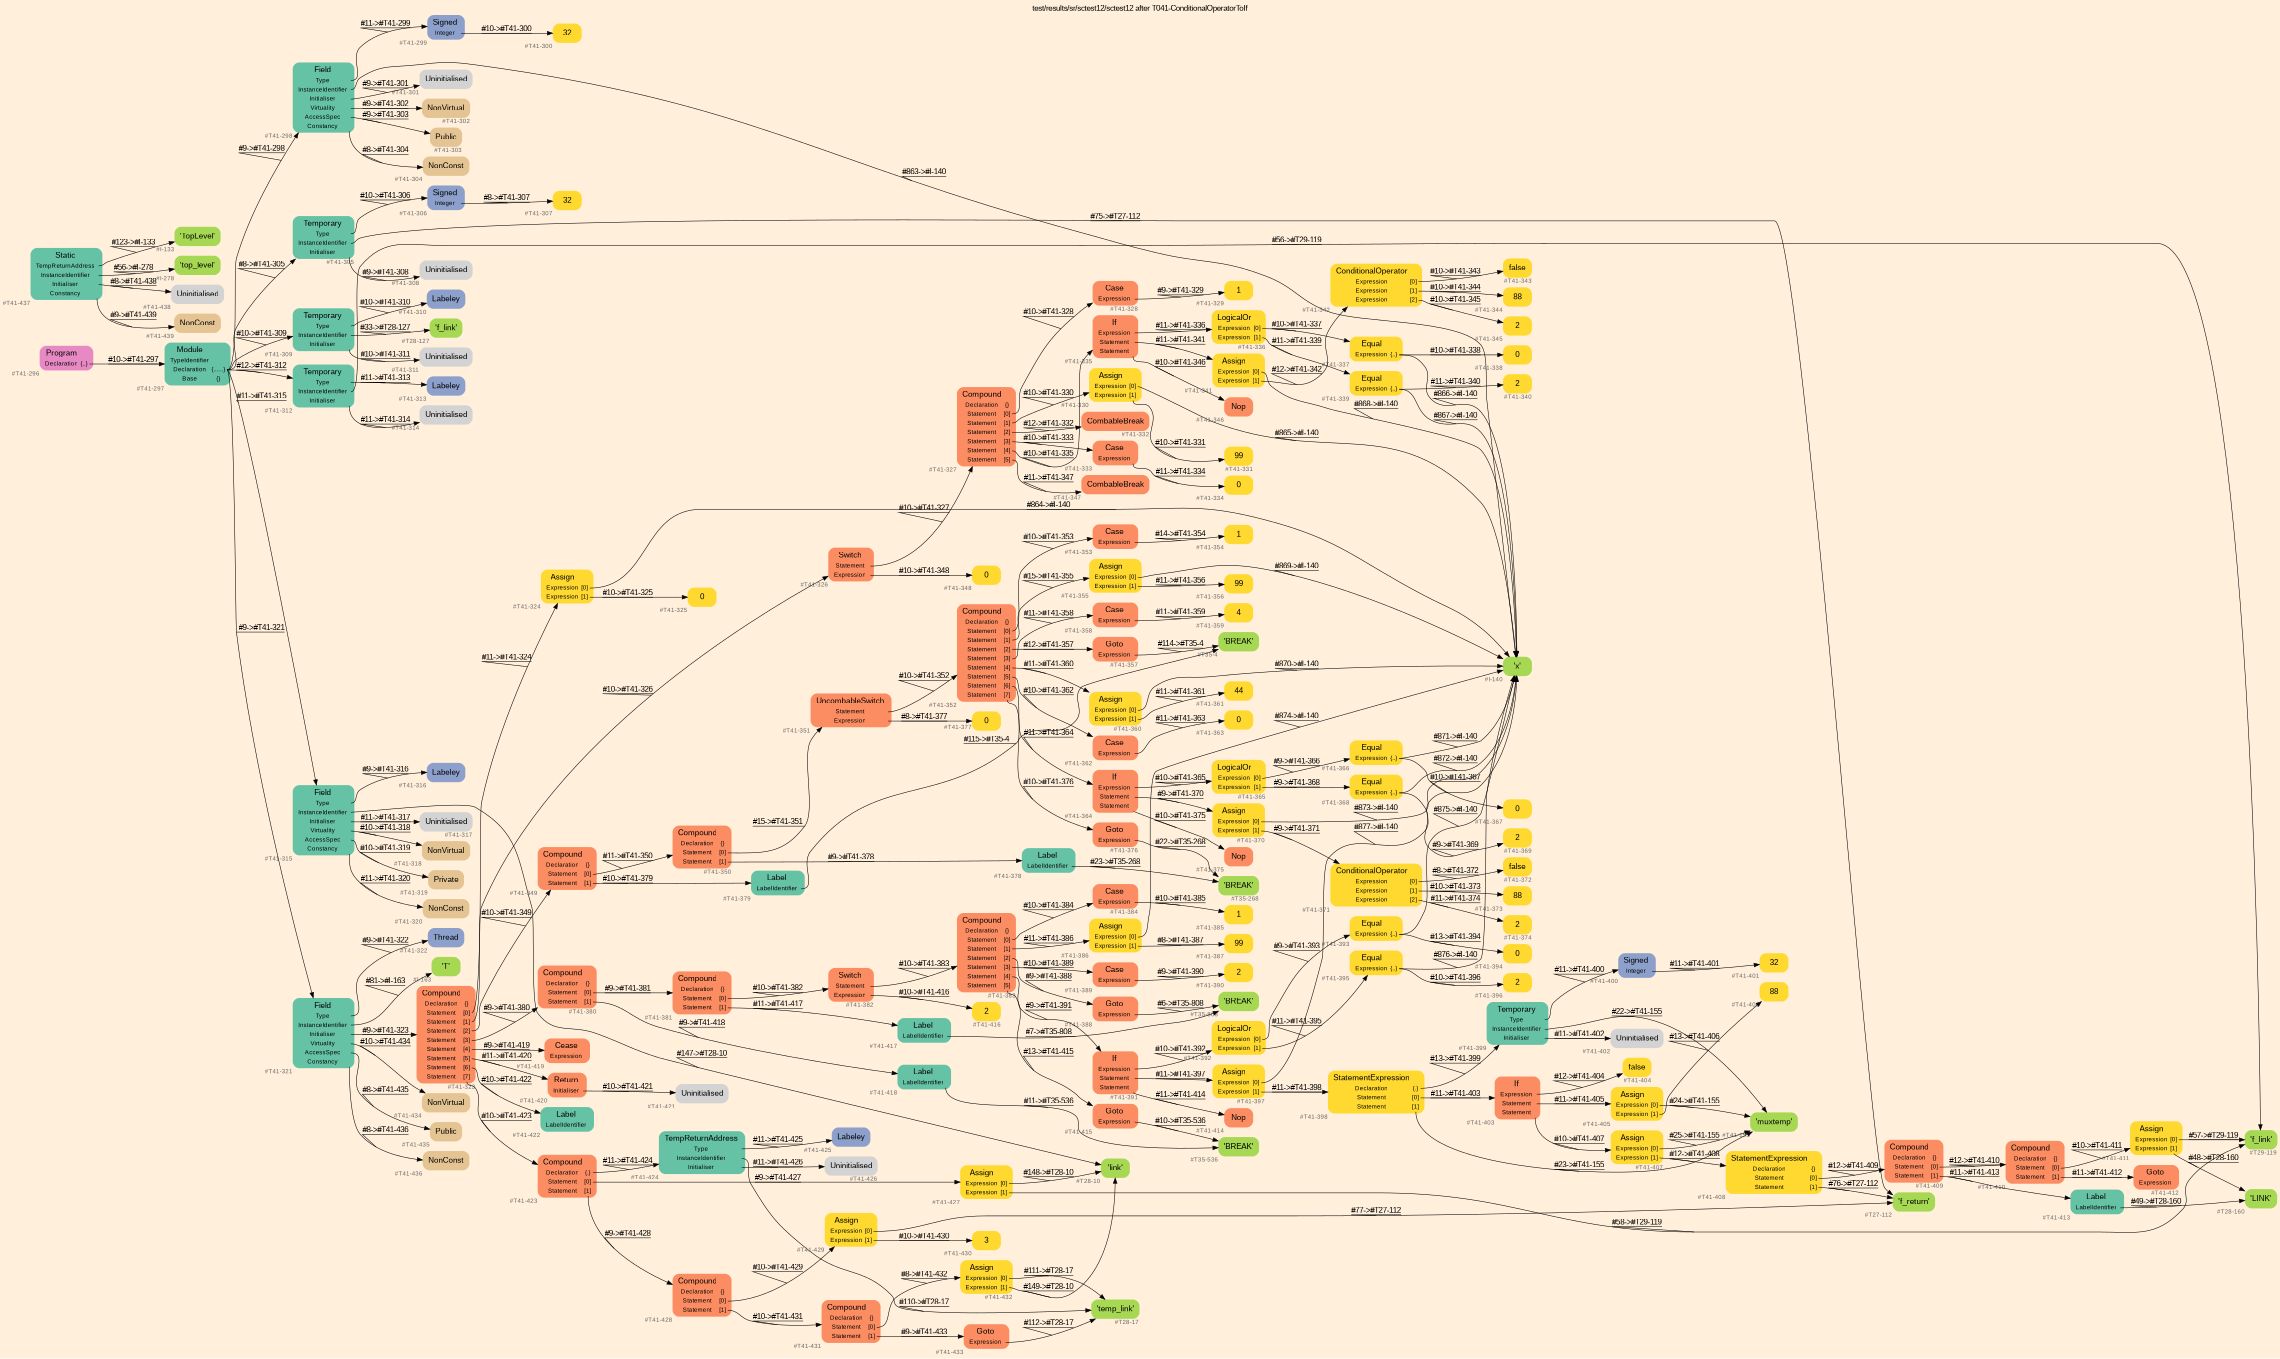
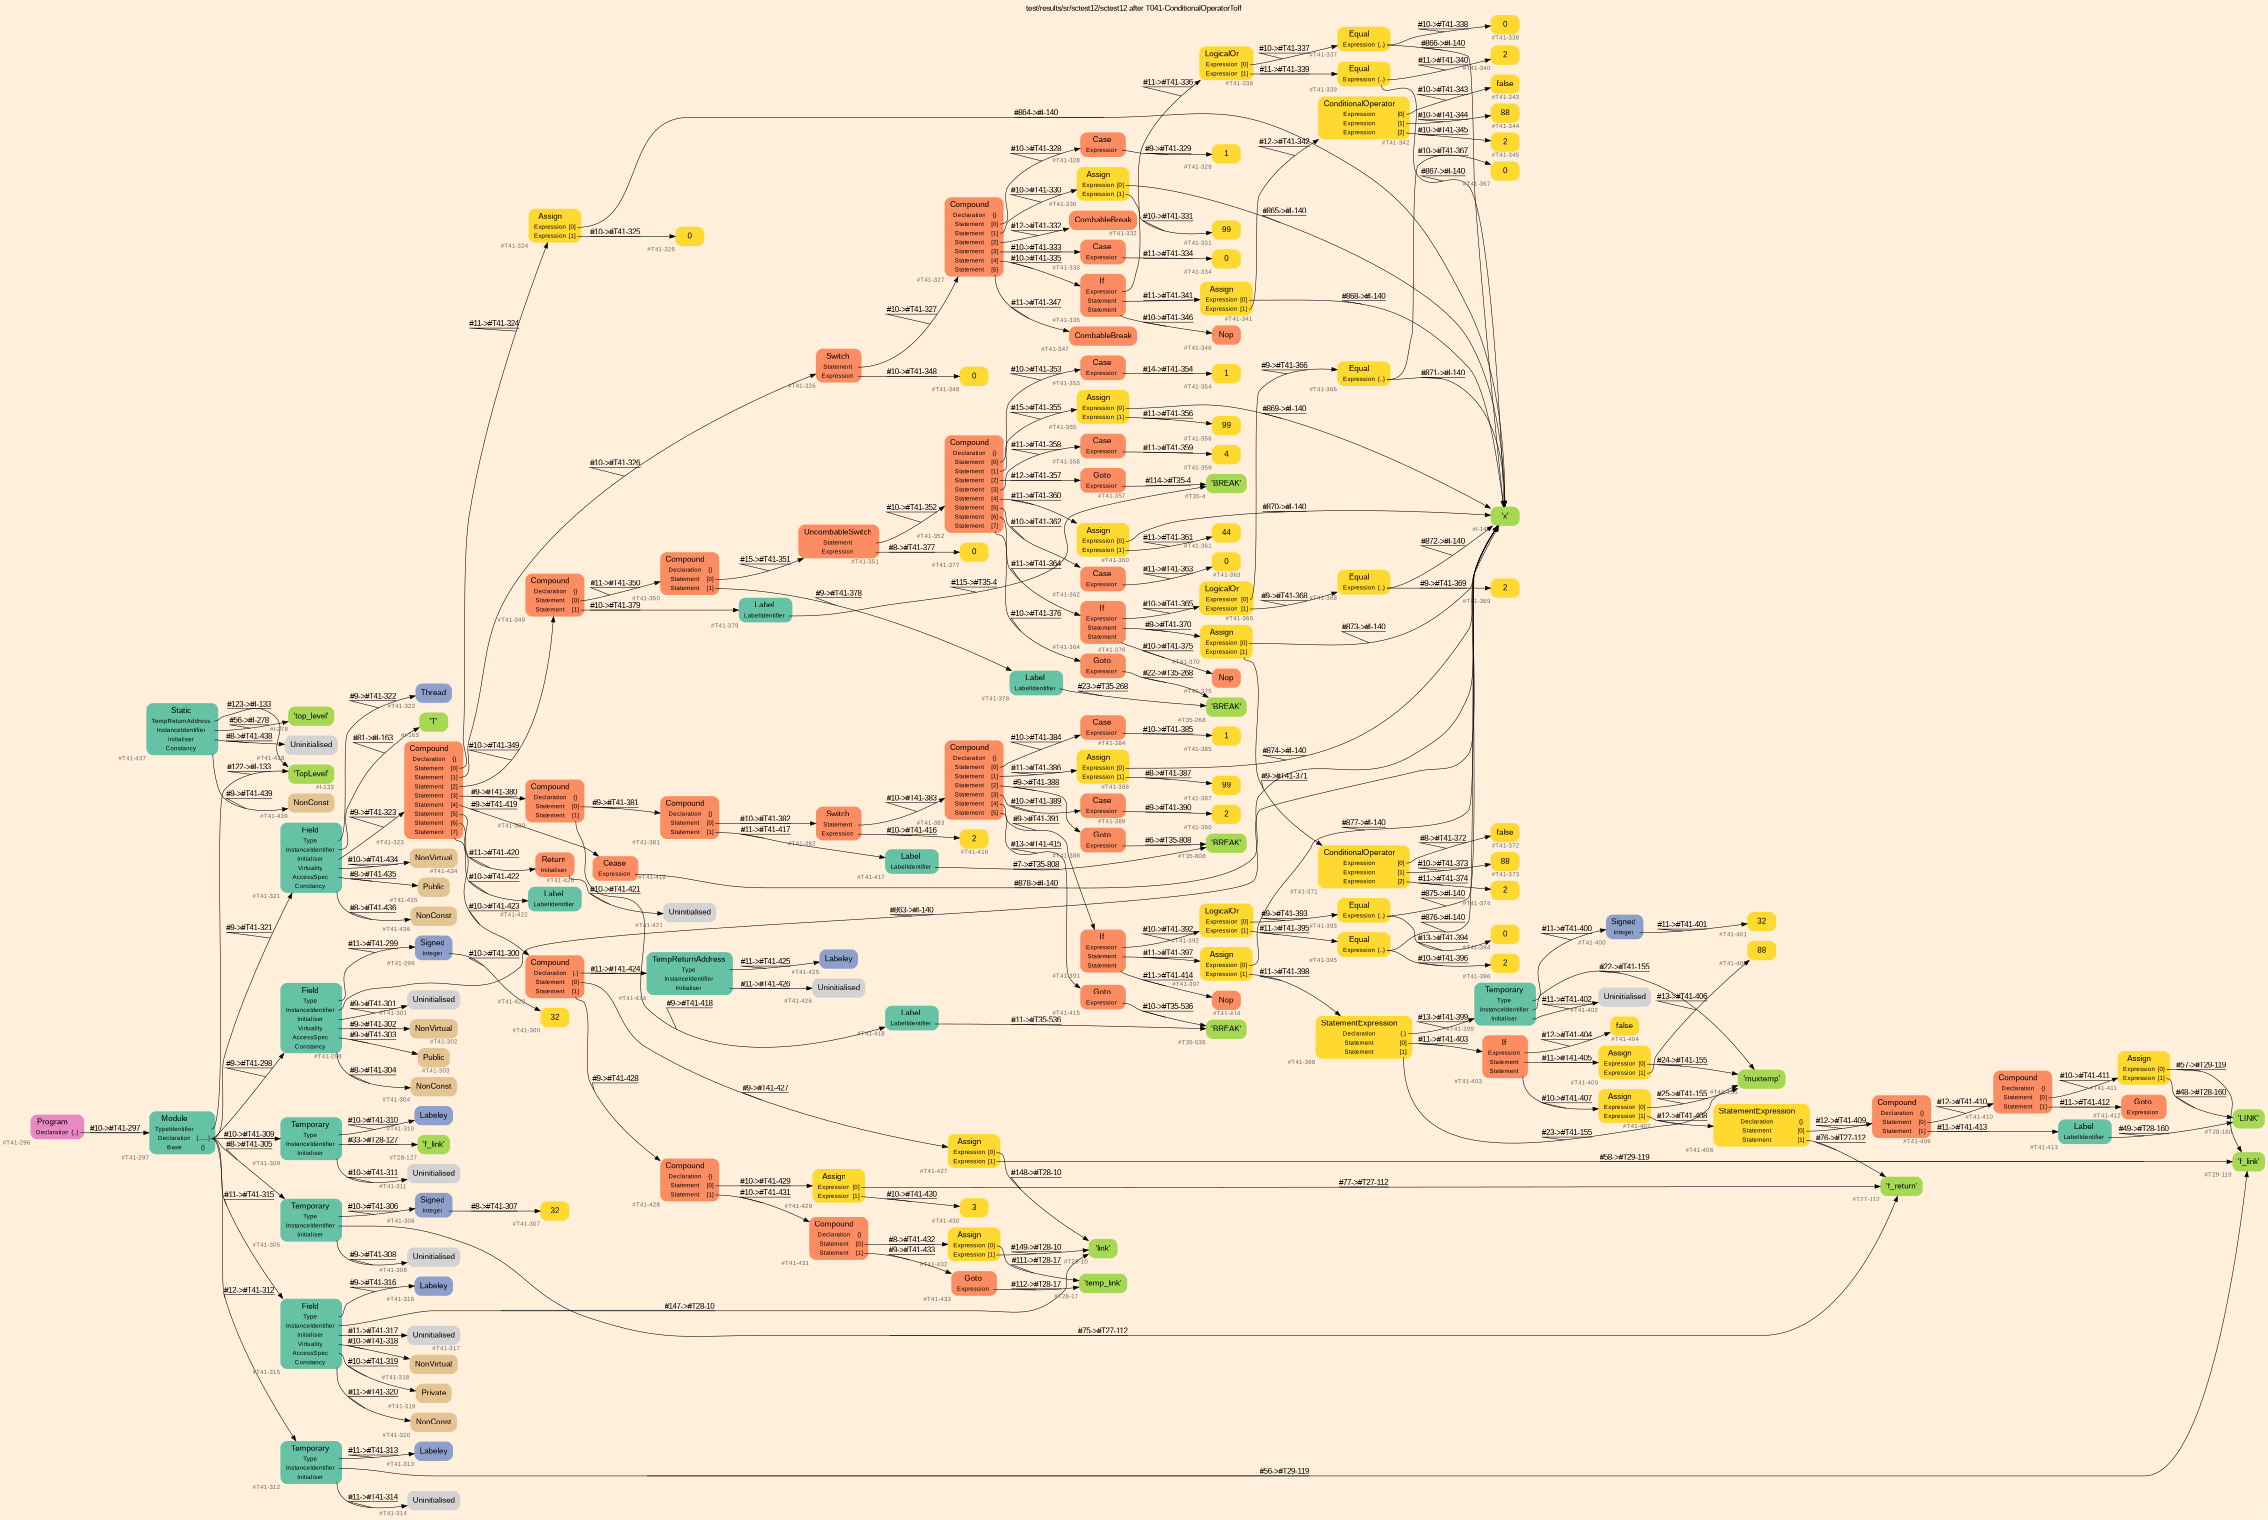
edge "Cease" -> "'x'": added, label "#878->#I-140"
edge "Module" -> "'TopLevel'": added, label "#122->#I-133"
edge "TempReturnAddress" -> "'temp_link'": removed, label "#110->#T28-17"
